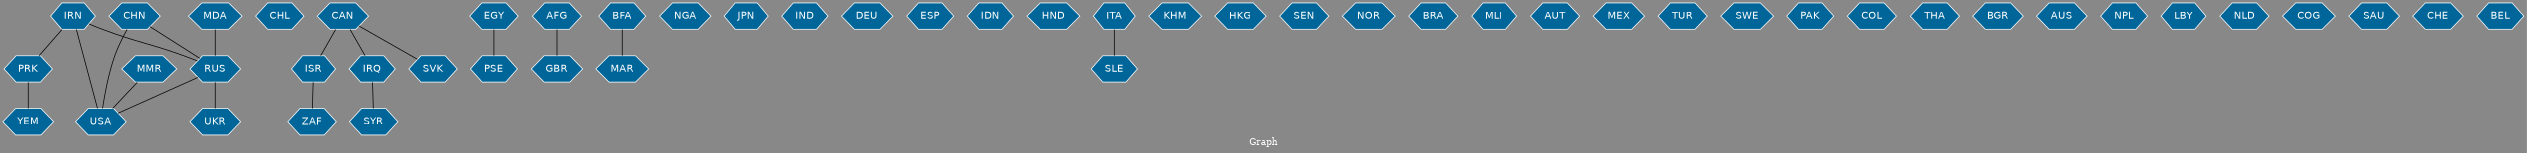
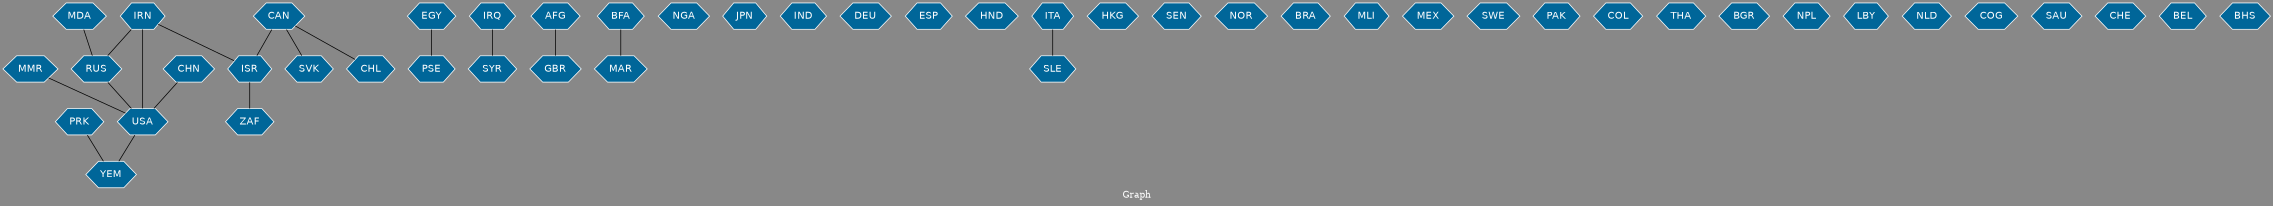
node "IDN": removed
node "KHM": removed
node "AUT": removed
node "TUR": removed
node "AUS": removed
node "BHS": added
edge "IRN" -- "PRK": now "IRN" -- "ISR"
edge "CHN" -- "RUS": removed
edge "CAN" -- "IRQ": now "CAN" -- "CHL"
node "UKR": removed
edge "USA" -- "YEM": added
